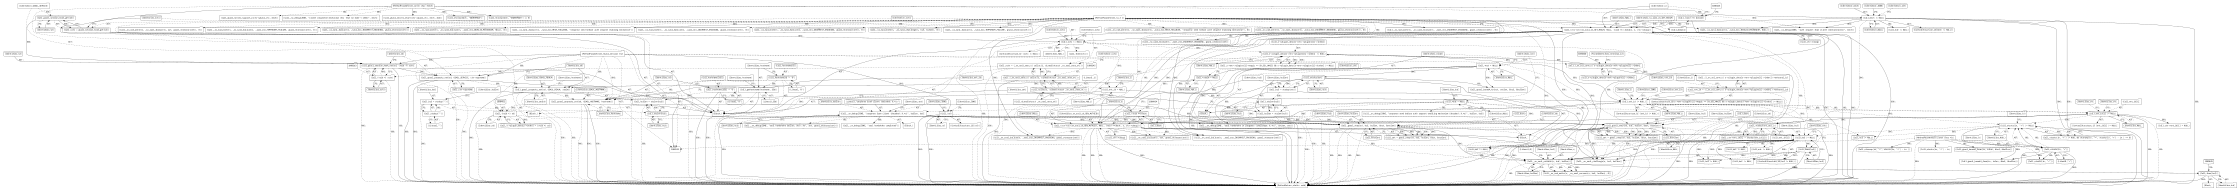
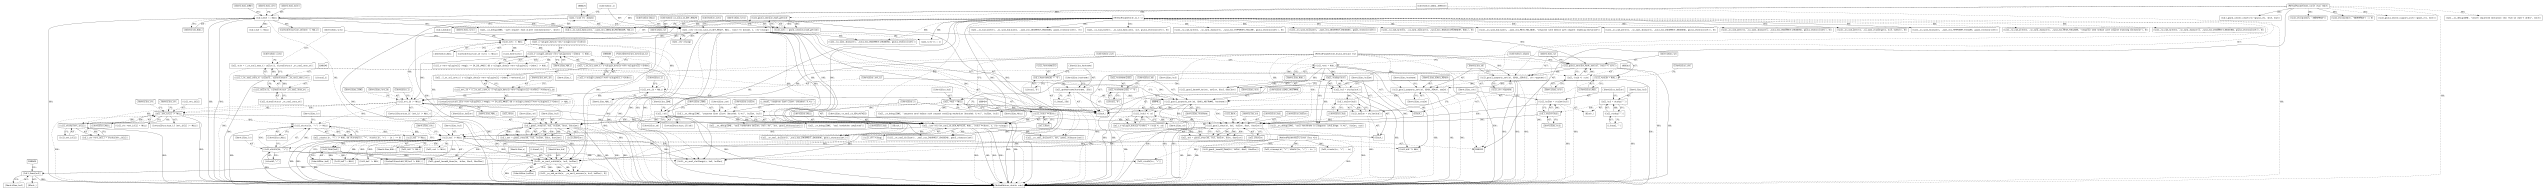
node "(Call,sctx->s = s)": added
edge "(Call,strdup(ext_id[i]))" -> "(Call,ext_id[i] != NULL)": added, label "DDG:"
